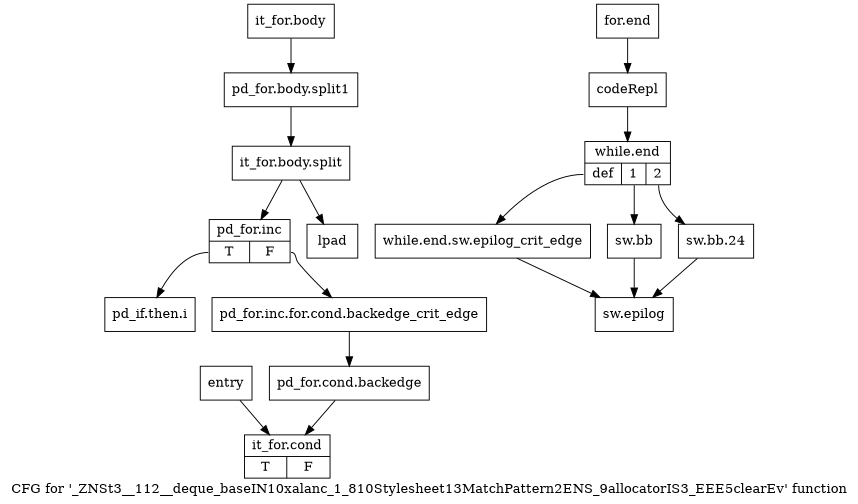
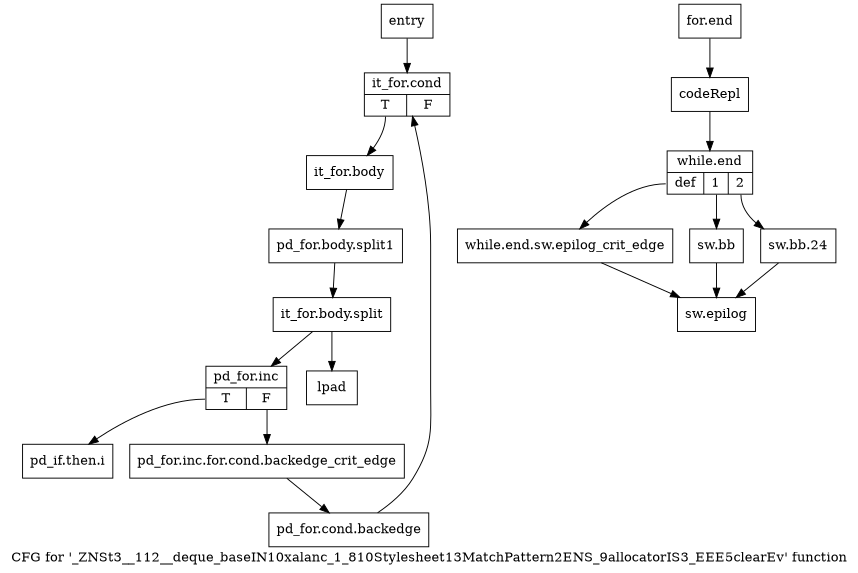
edge "it_for.cond" -> "it_for.body": added
